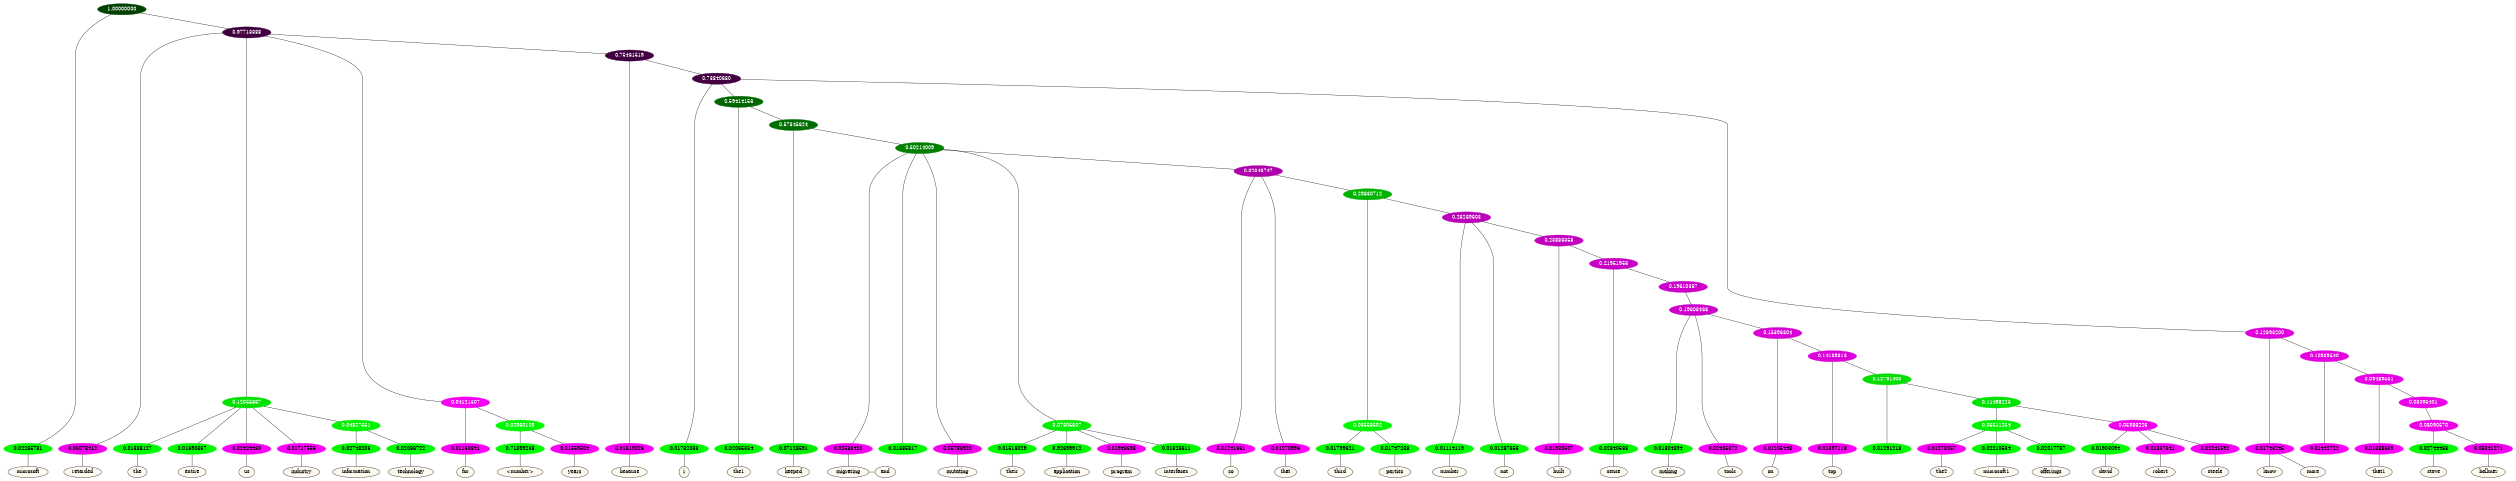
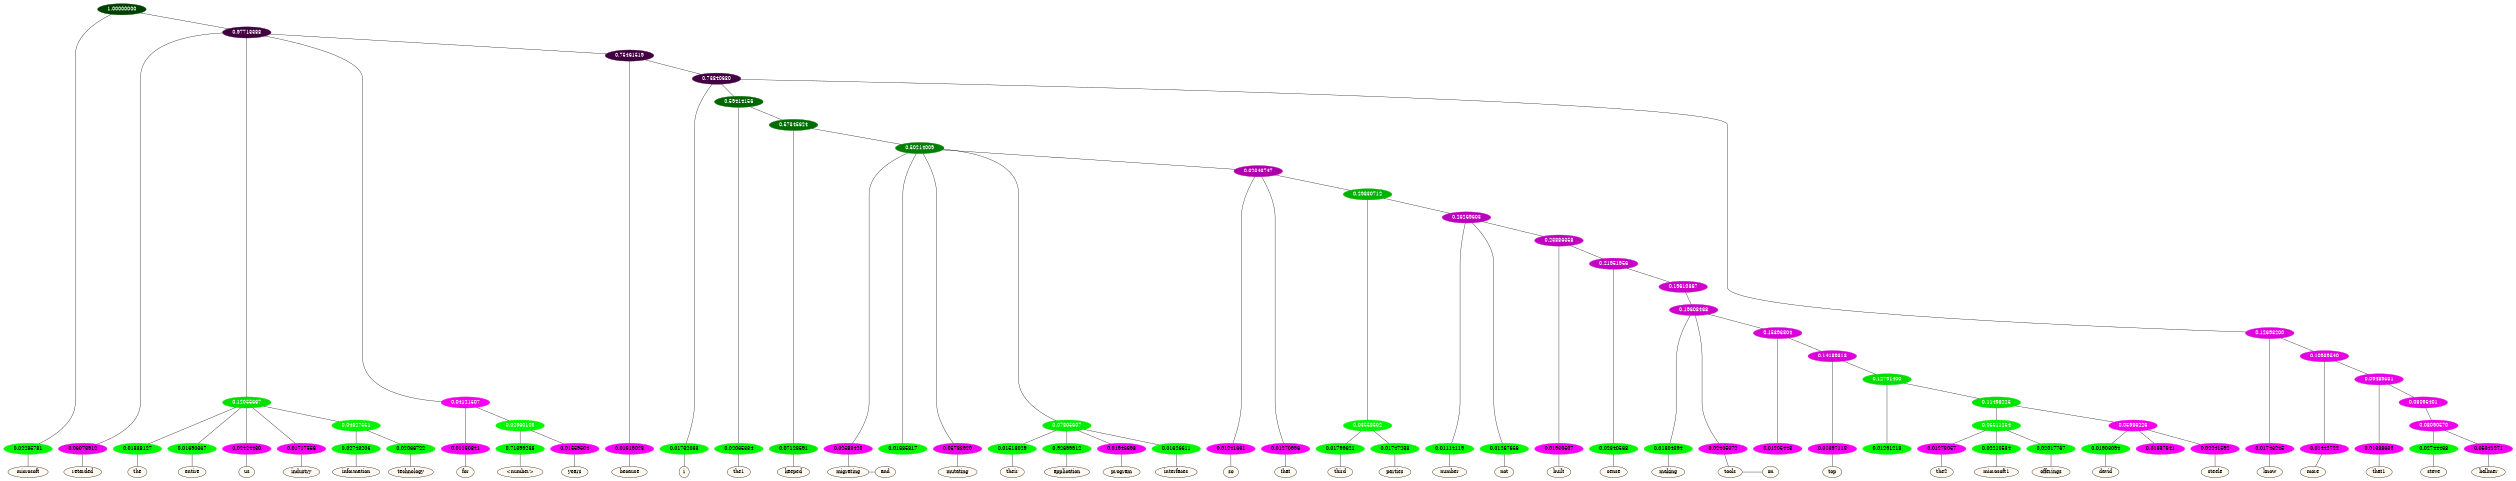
node "0.06073412": label "0.06073412" -> "0.06073912"
edge "0.01205448" -- "on": now "tools" -- "on"
edge "0.01743245" -- "more": now "0.01442722" -- "more"
node "robert": removed
